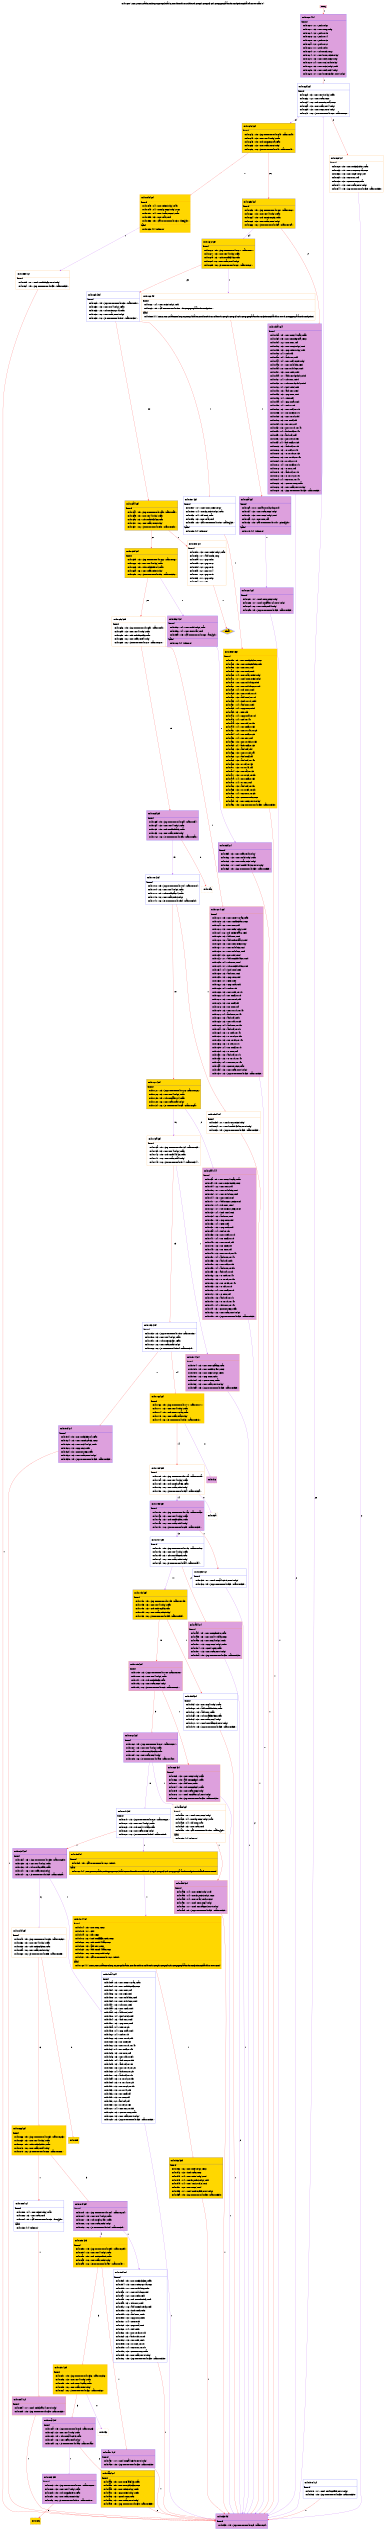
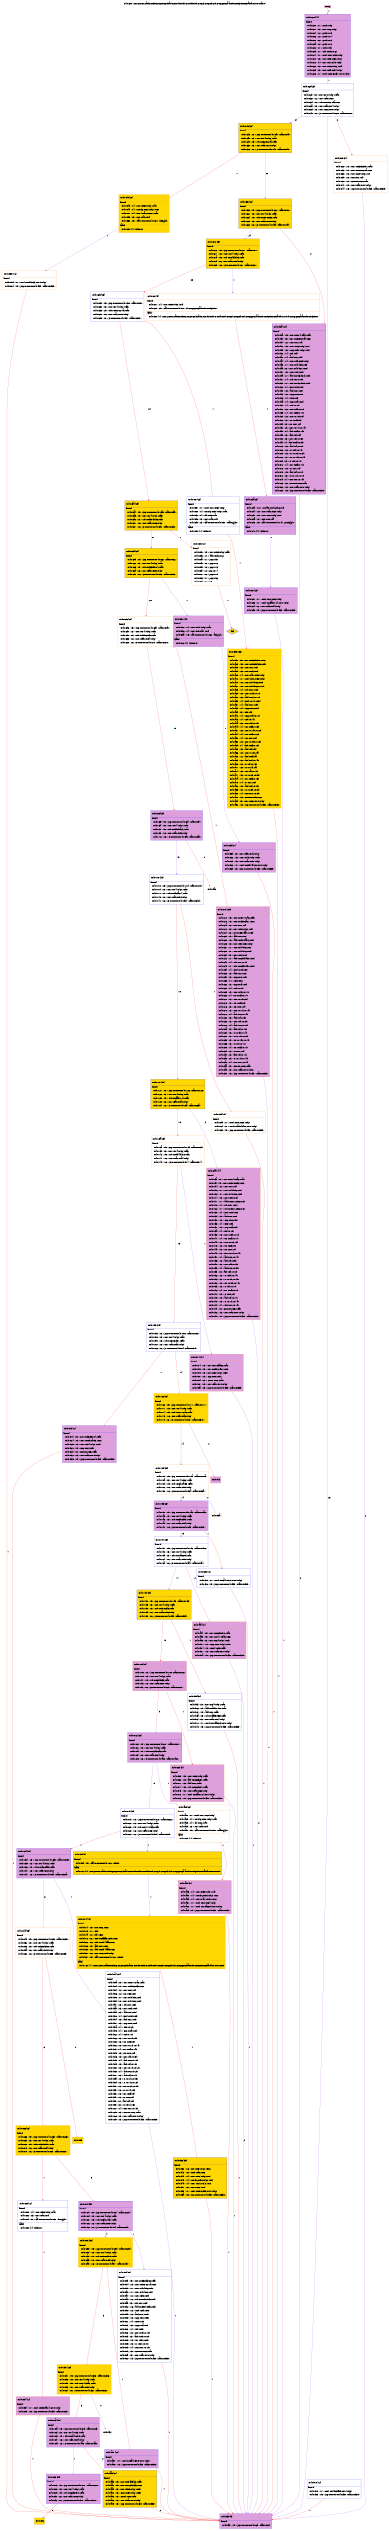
node "Final": label "Final" -> "Exit"
